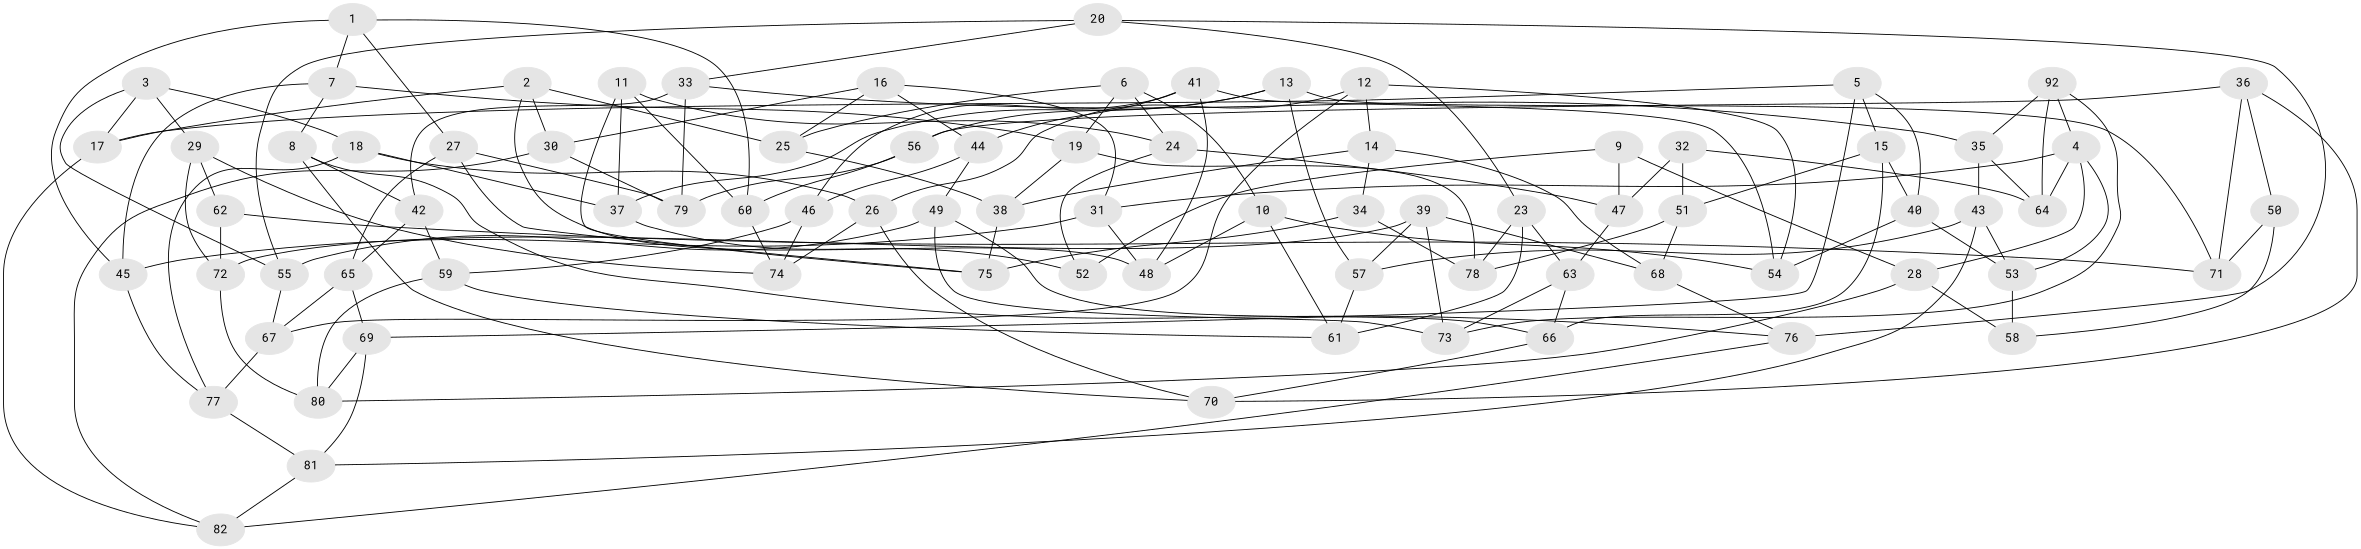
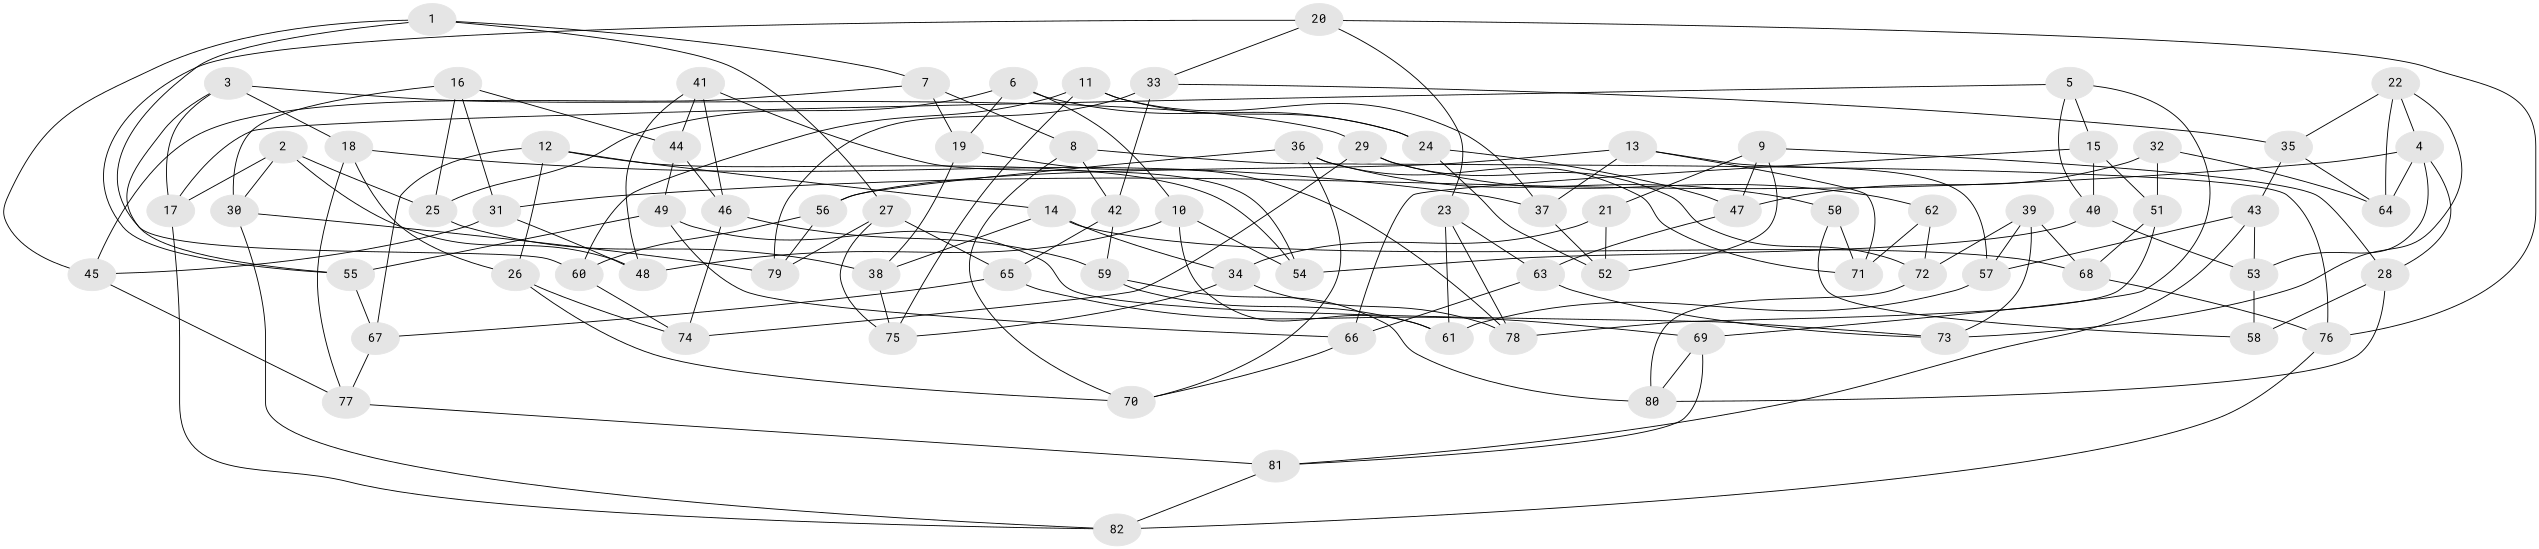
node "92": label "92" -> "22"
node "21": added
